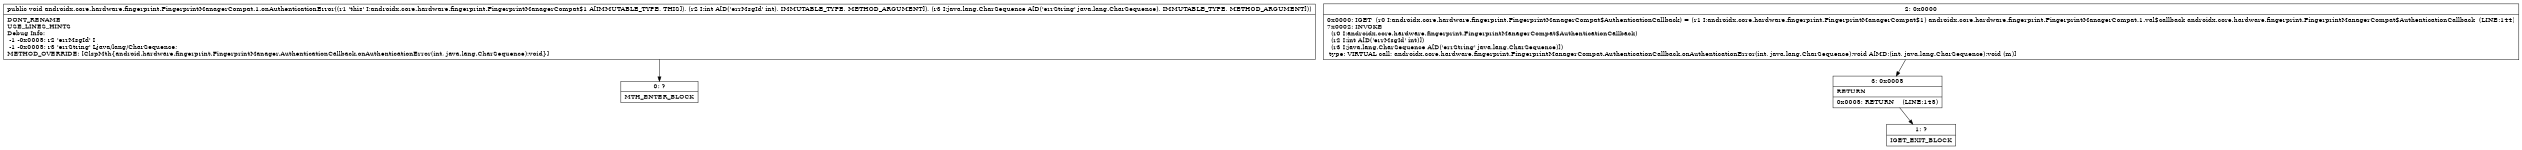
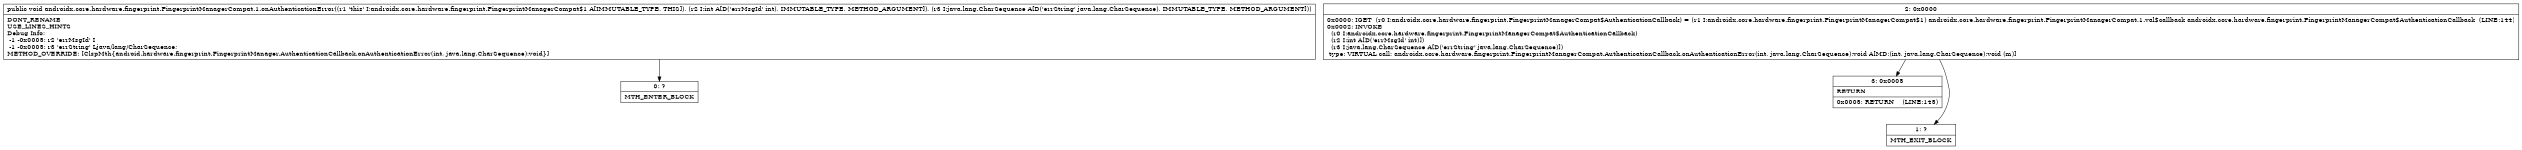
node "2: 0x0000": text "7x0002: INVOKE" -> "0x0002: INVOKE"
edge "3: 0x0005" -> "1: ?": now "2: 0x0000" -> "1: ?"
node "1: ?": text "IGET_EXIT_BLOCK" -> "MTH_EXIT_BLOCK"
